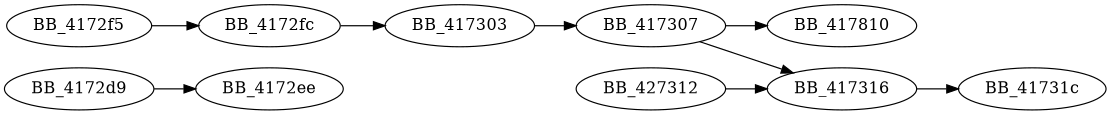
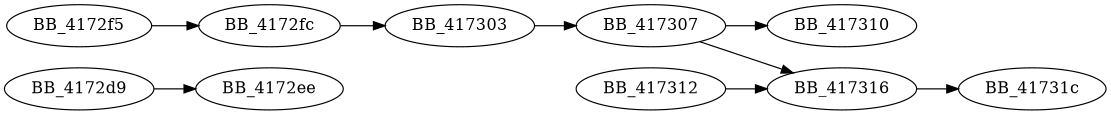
node "BB_417810": label "BB_417810" -> "BB_417310"
node "BB_427312": label "BB_427312" -> "BB_417312"
